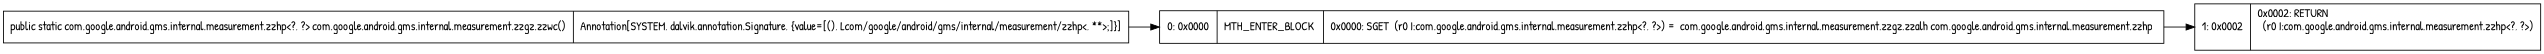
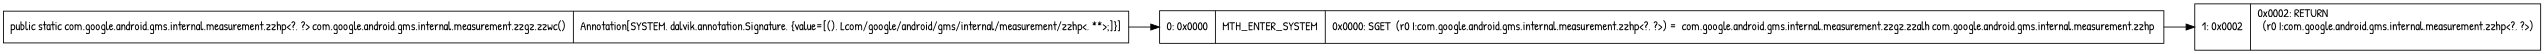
node "0: 0x0000": text "MTH_ENTER_BLOCK" -> "MTH_ENTER_SYSTEM"
